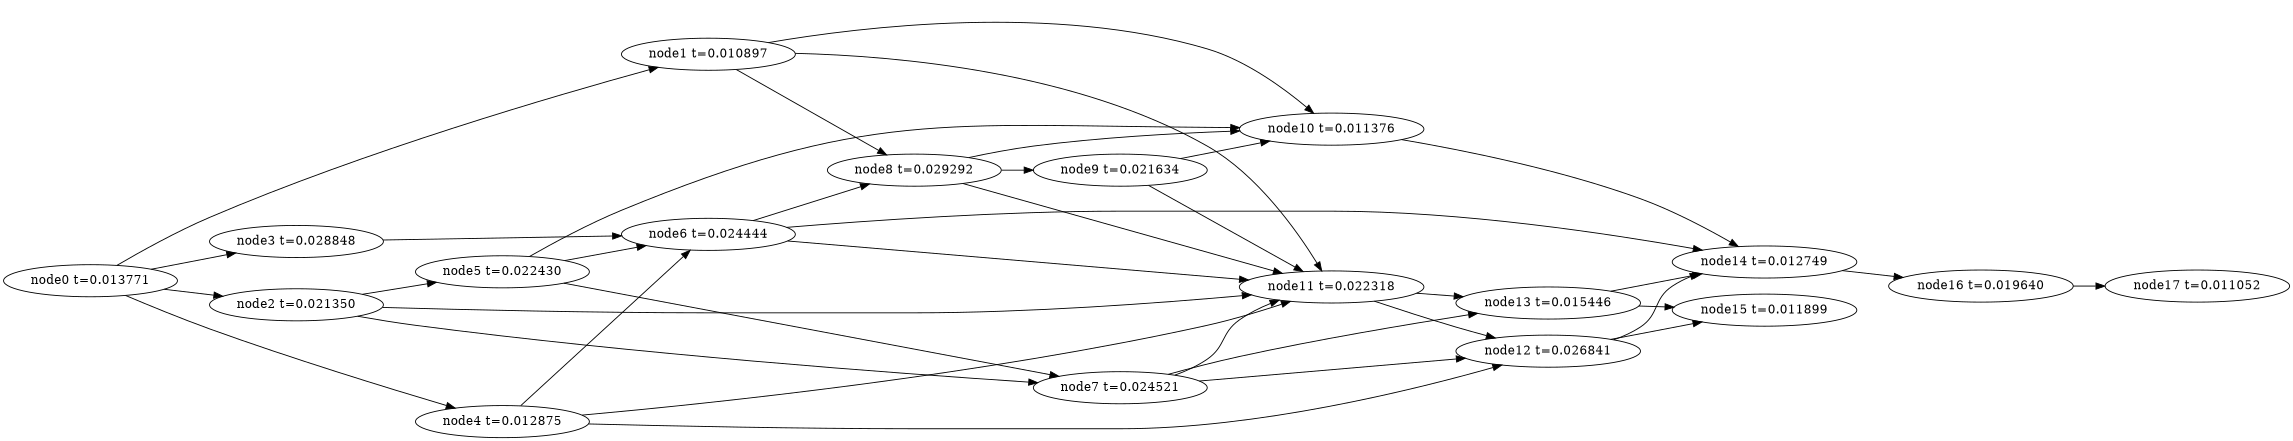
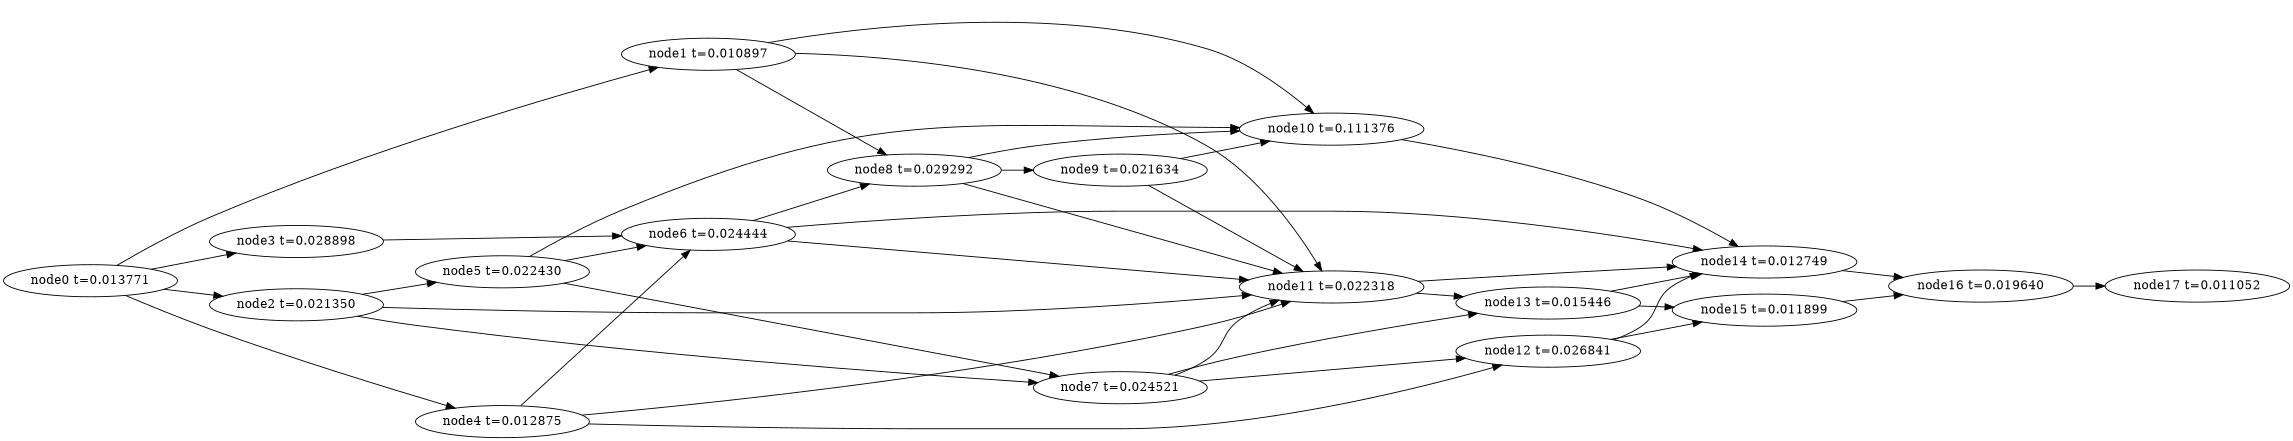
node "node10 t=0.011376": label "node10 t=0.011376" -> "node10 t=0.111376"
node "node3 t=0.028848": label "node3 t=0.028848" -> "node3 t=0.028898"
edge "node15 t=0.011899" -> "node16 t=0.019640": added
edge "node11 t=0.022318" -> "node12 t=0.026841": now "node11 t=0.022318" -> "node14 t=0.012749"
